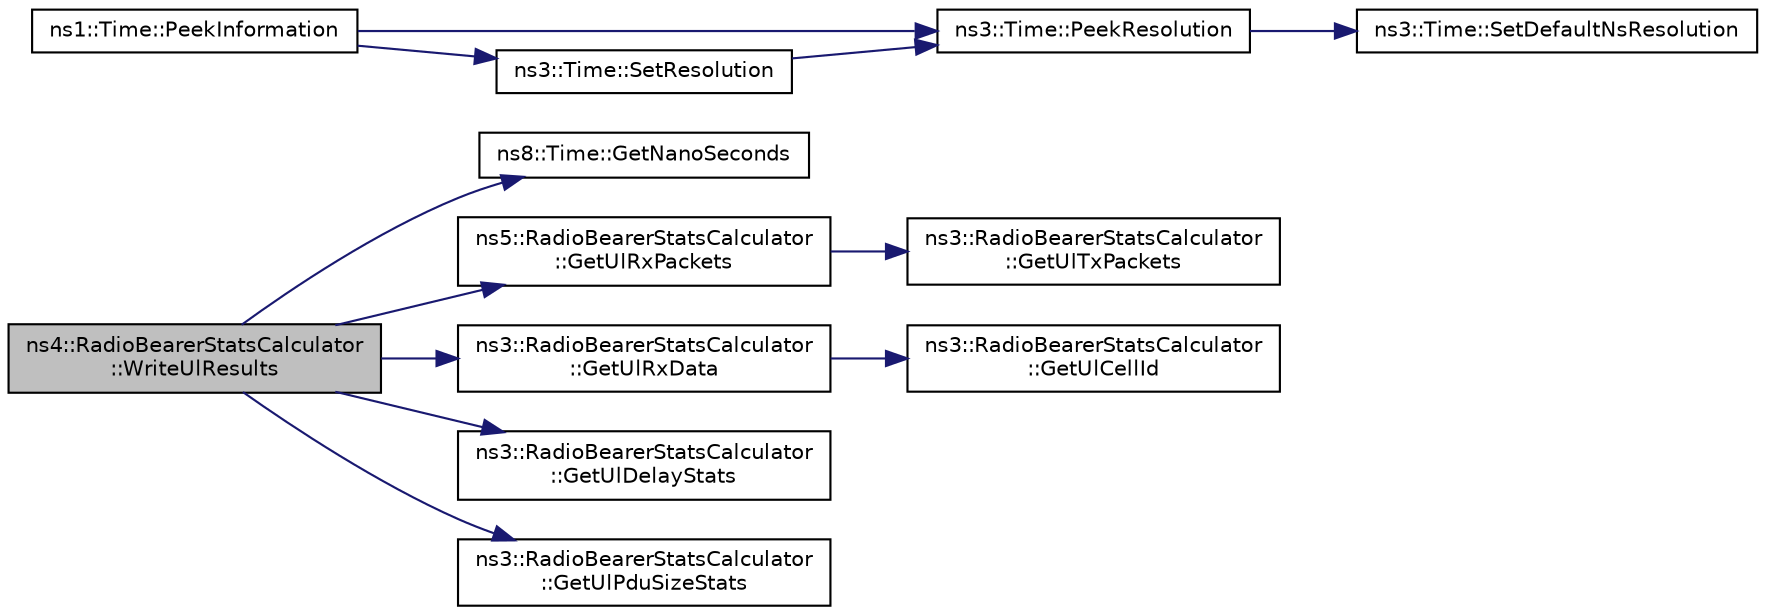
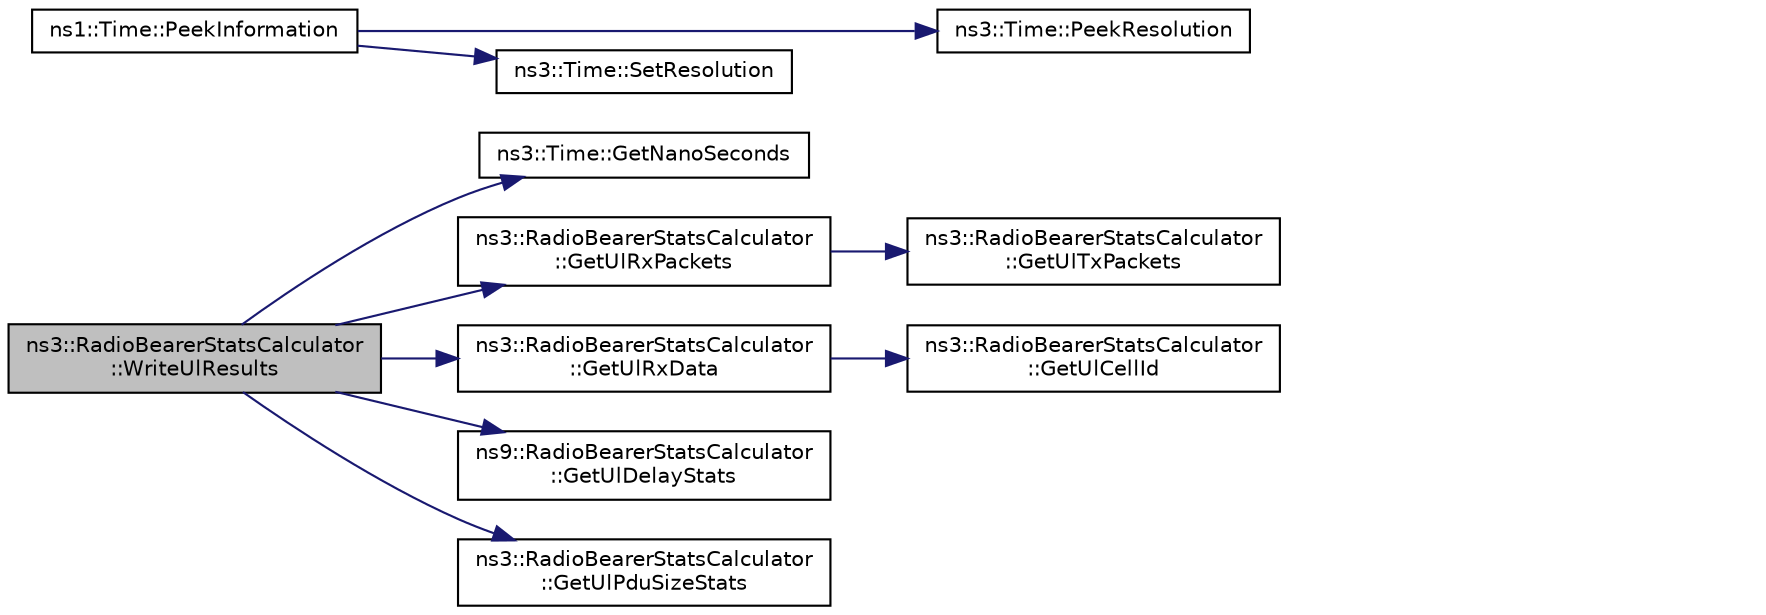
node "ns3::Time::SetDefaultNsResolution": removed
edge "ns3::Time::SetResolution" -> "ns3::Time::PeekResolution": removed
node "ns8::Time::GetNanoSeconds": label "ns8::Time::GetNanoSeconds" -> "ns3::Time::GetNanoSeconds"
node "ns5::RadioBearerStatsCalculator ::GetUlRxPackets": label "ns5::RadioBearerStatsCalculator ::GetUlRxPackets" -> "ns3::RadioBearerStatsCalculator ::GetUlRxPackets"
node "ns4::RadioBearerStatsCalculator ::WriteUlResults": label "ns4::RadioBearerStatsCalculator ::WriteUlResults" -> "ns3::RadioBearerStatsCalculator ::WriteUlResults"
node "ns3::RadioBearerStatsCalculator ::GetUlDelayStats": label "ns3::RadioBearerStatsCalculator ::GetUlDelayStats" -> "ns9::RadioBearerStatsCalculator ::GetUlDelayStats"
